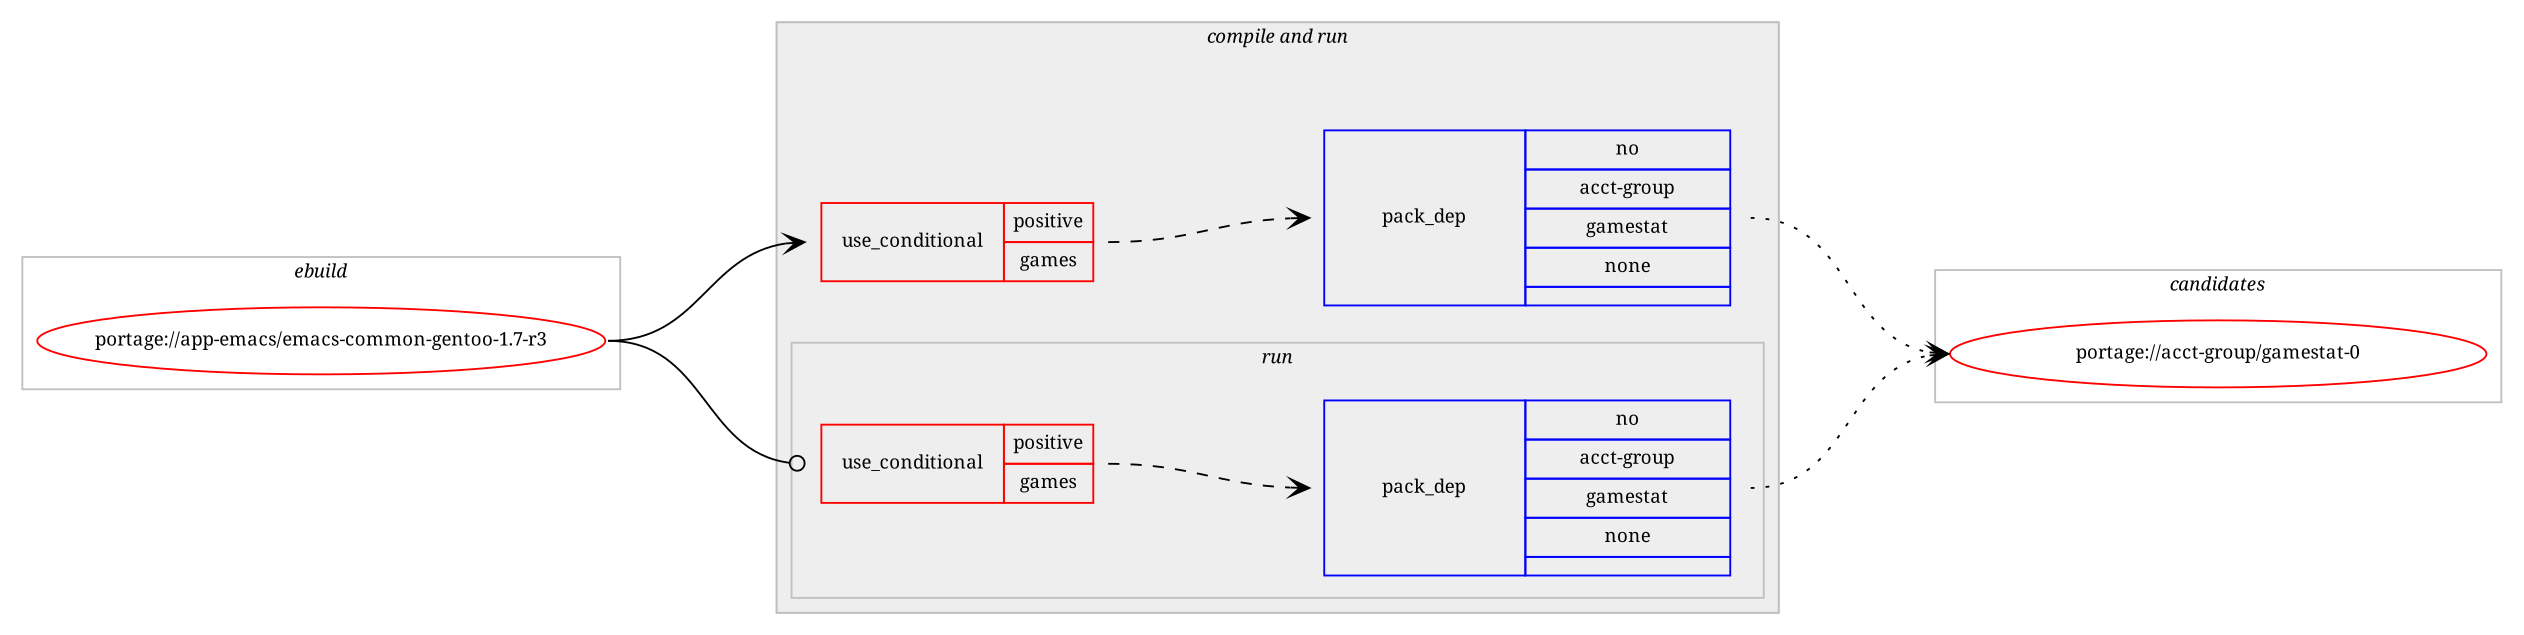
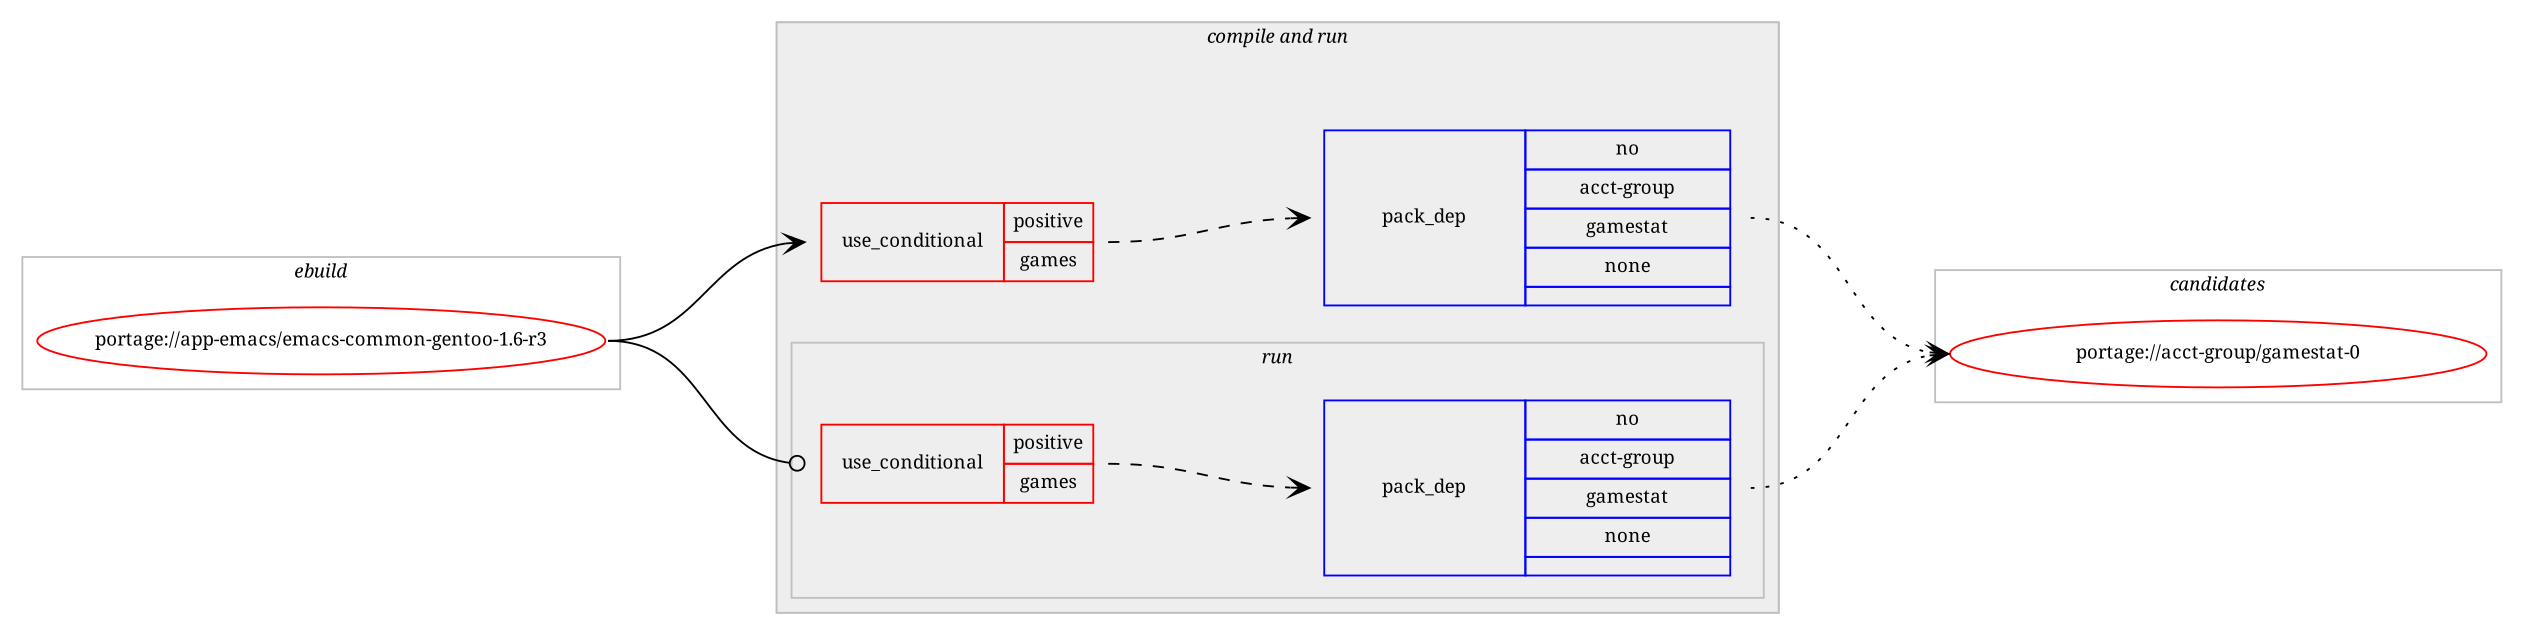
node "portage://app-emacs/emacs-common-gentoo-1.7-r3": label "portage://app-emacs/emacs-common-gentoo-1.7-r3" -> "portage://app-emacs/emacs-common-gentoo-1.6-r3"
